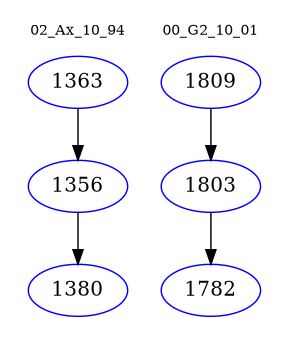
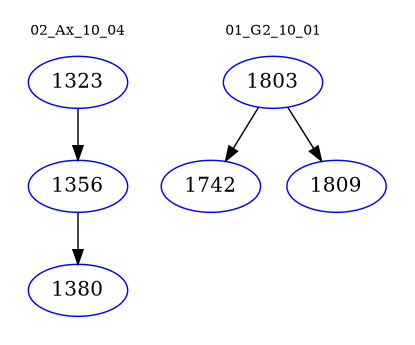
cluster "02_Ax_10_94": label "02_Ax_10_94" -> "02_Ax_10_04"
cluster "00_G2_10_01": label "00_G2_10_01" -> "01_G2_10_01"
node "1363": label "1363" -> "1323"
edge "1809" -> "1803": reversed
node "1782": label "1782" -> "1742"
